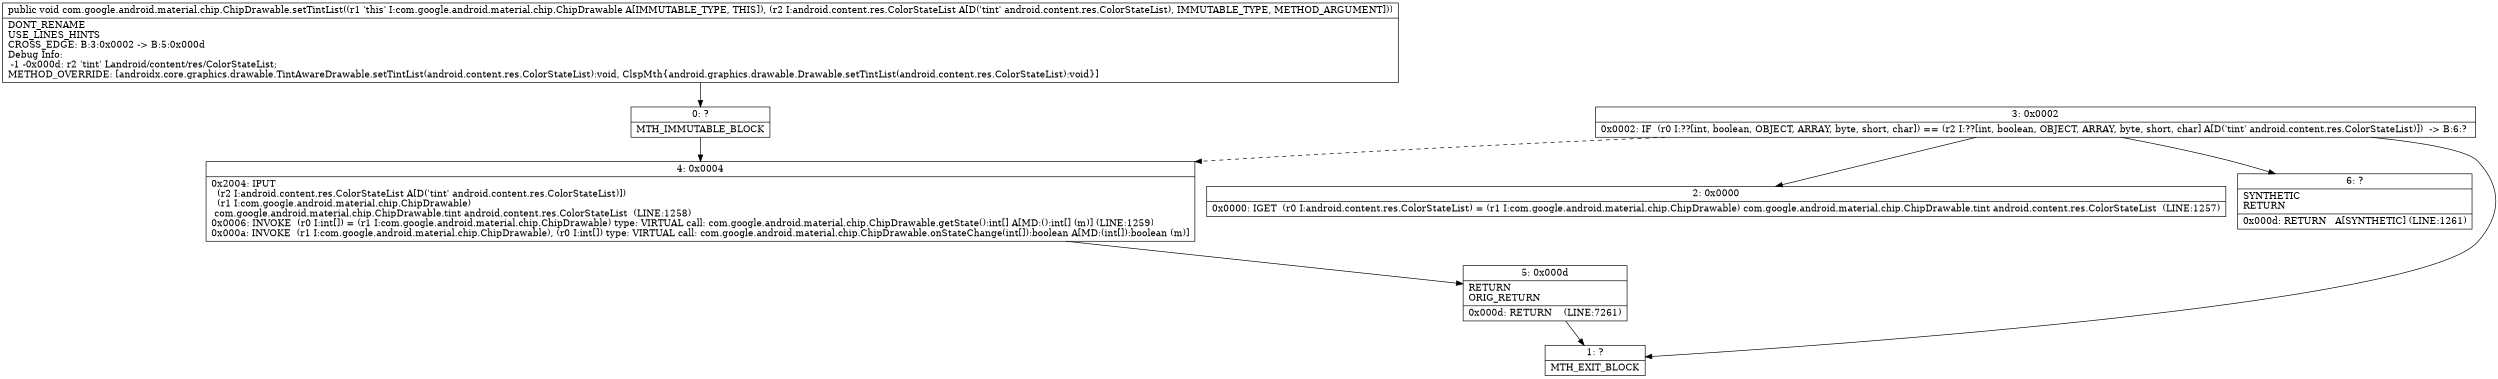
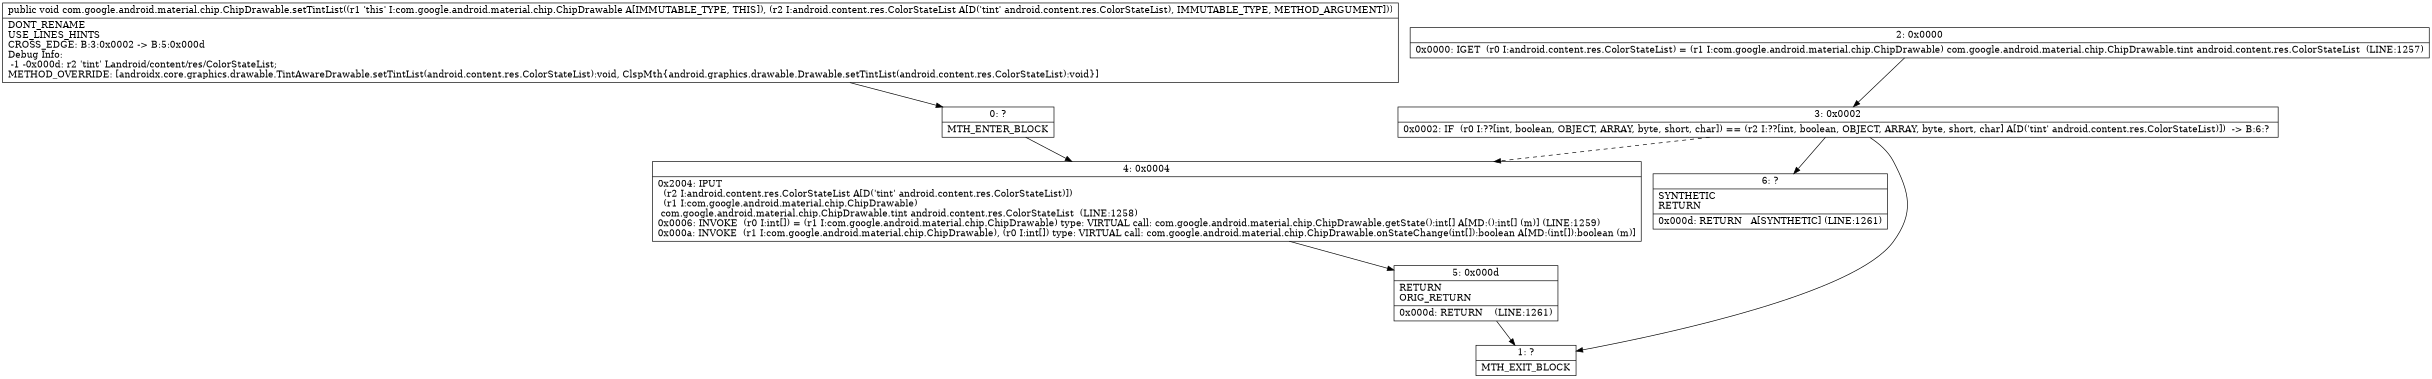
node "0: ?": text "MTH_IMMUTABLE_BLOCK" -> "MTH_ENTER_BLOCK"
edge "3: 0x0002" -> "2: 0x0000": reversed
node "5: 0x000d": text "0x000d: RETURN    (LINE:7261)" -> "0x000d: RETURN    (LINE:1261)"
